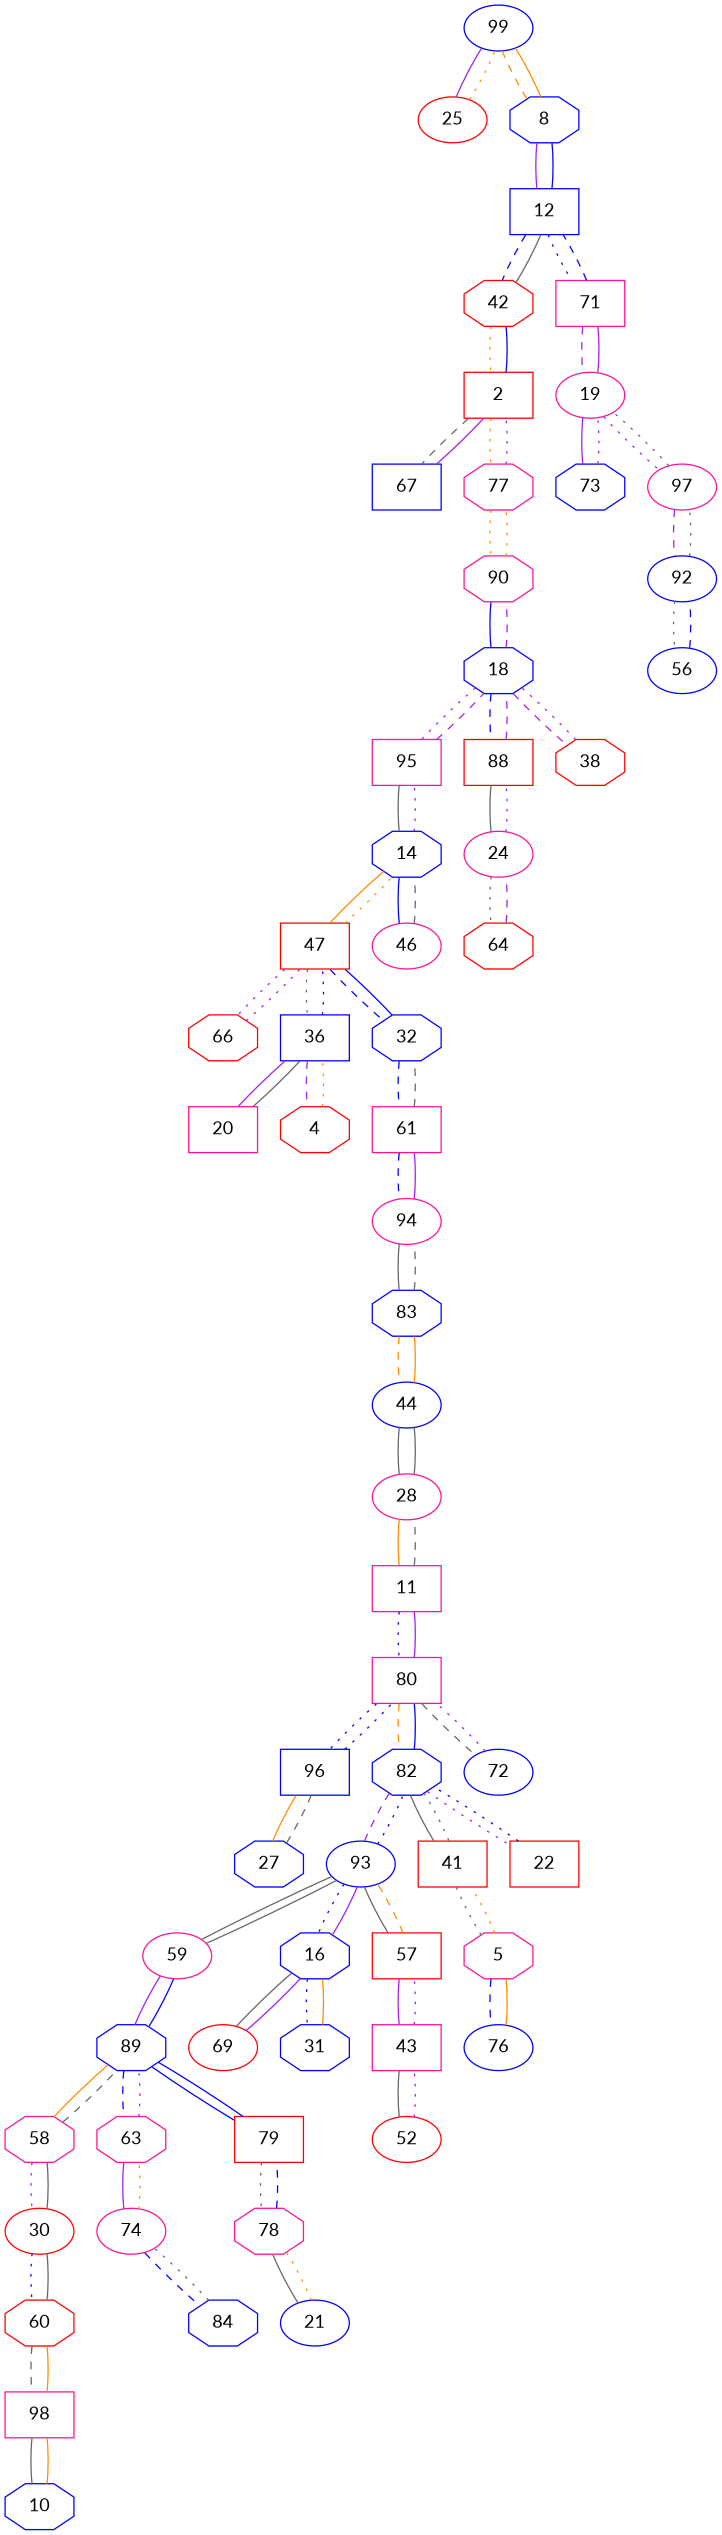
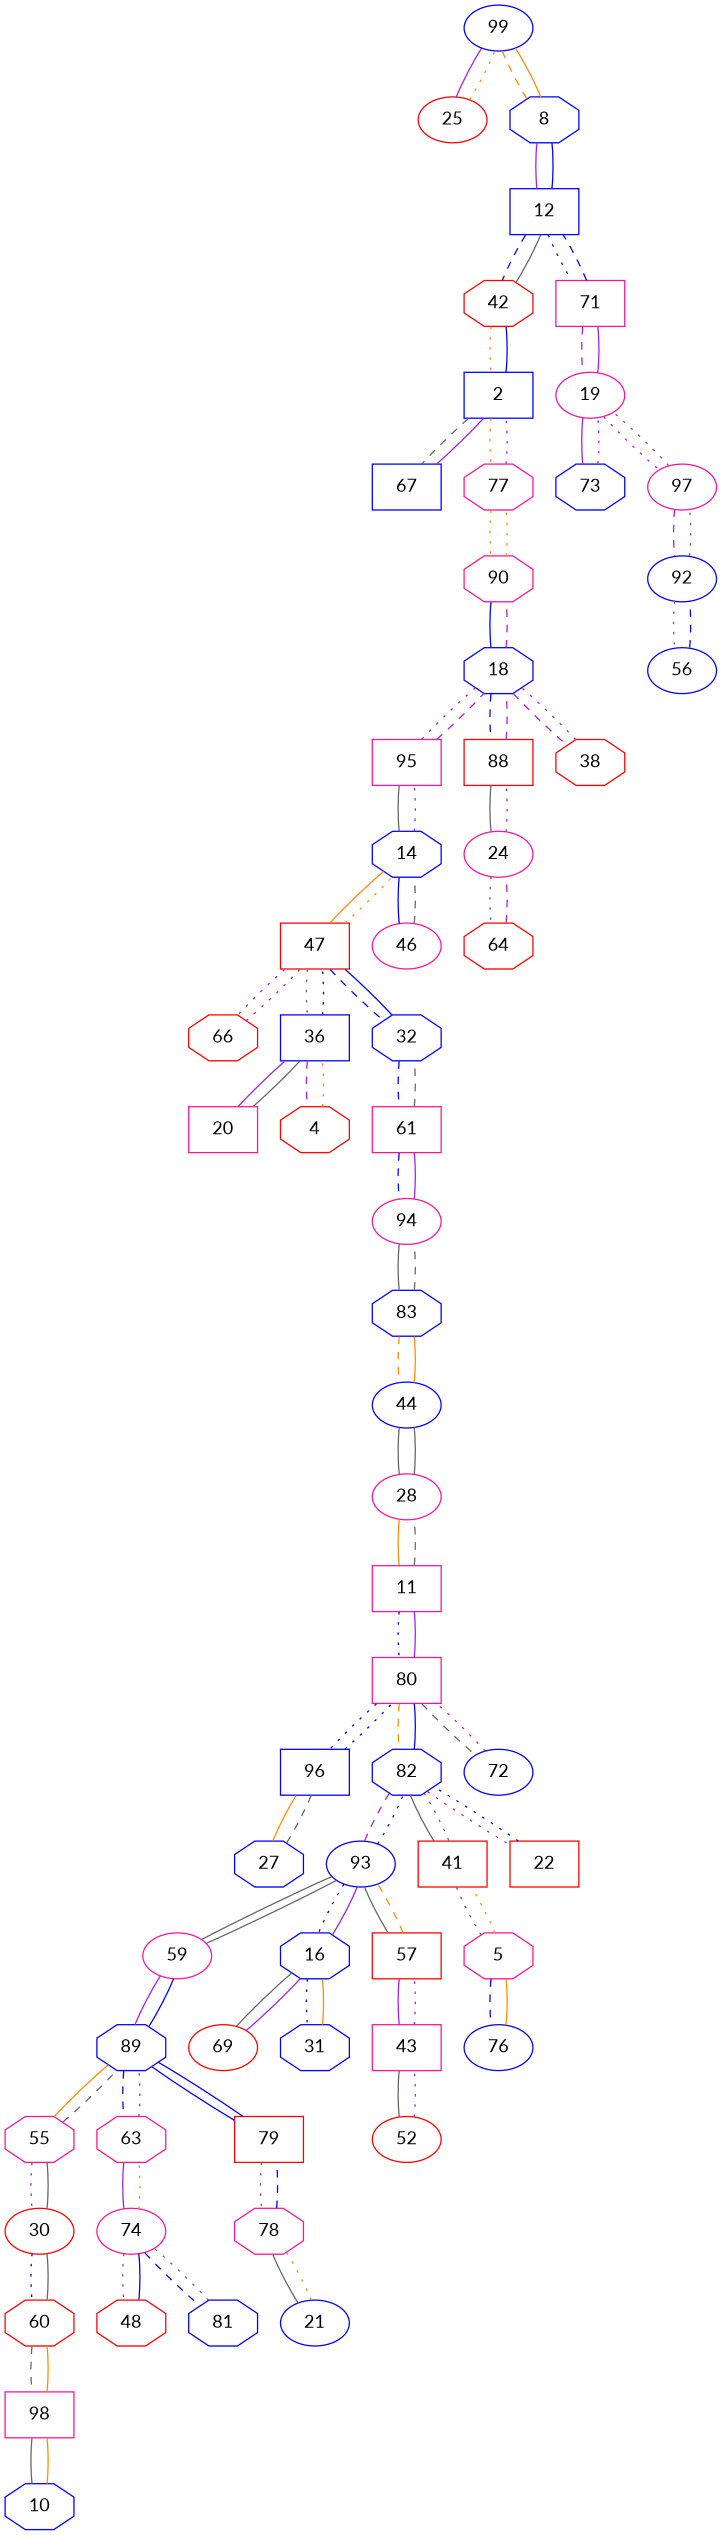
node "2": color red -> blue
node "58": label "58" -> "55"
node "48": added
node "84": label "84" -> "81"
